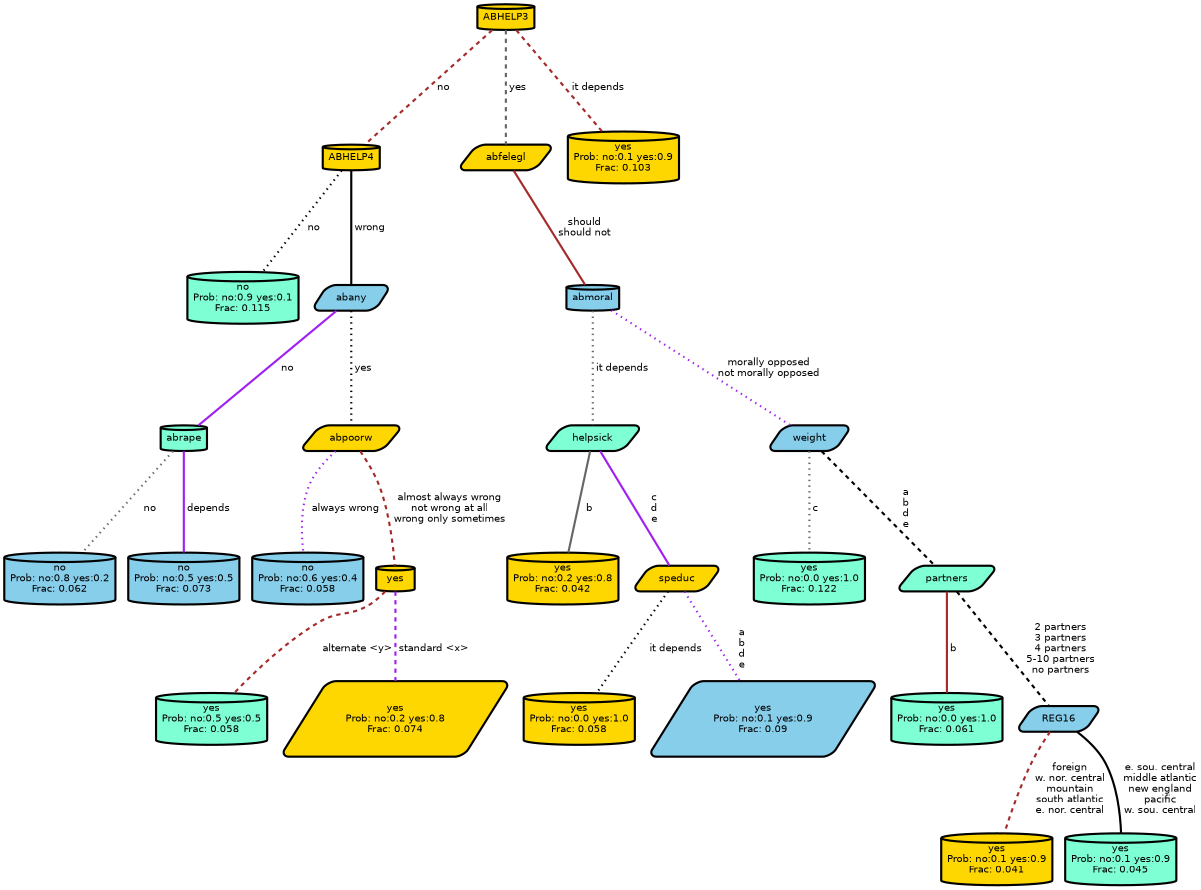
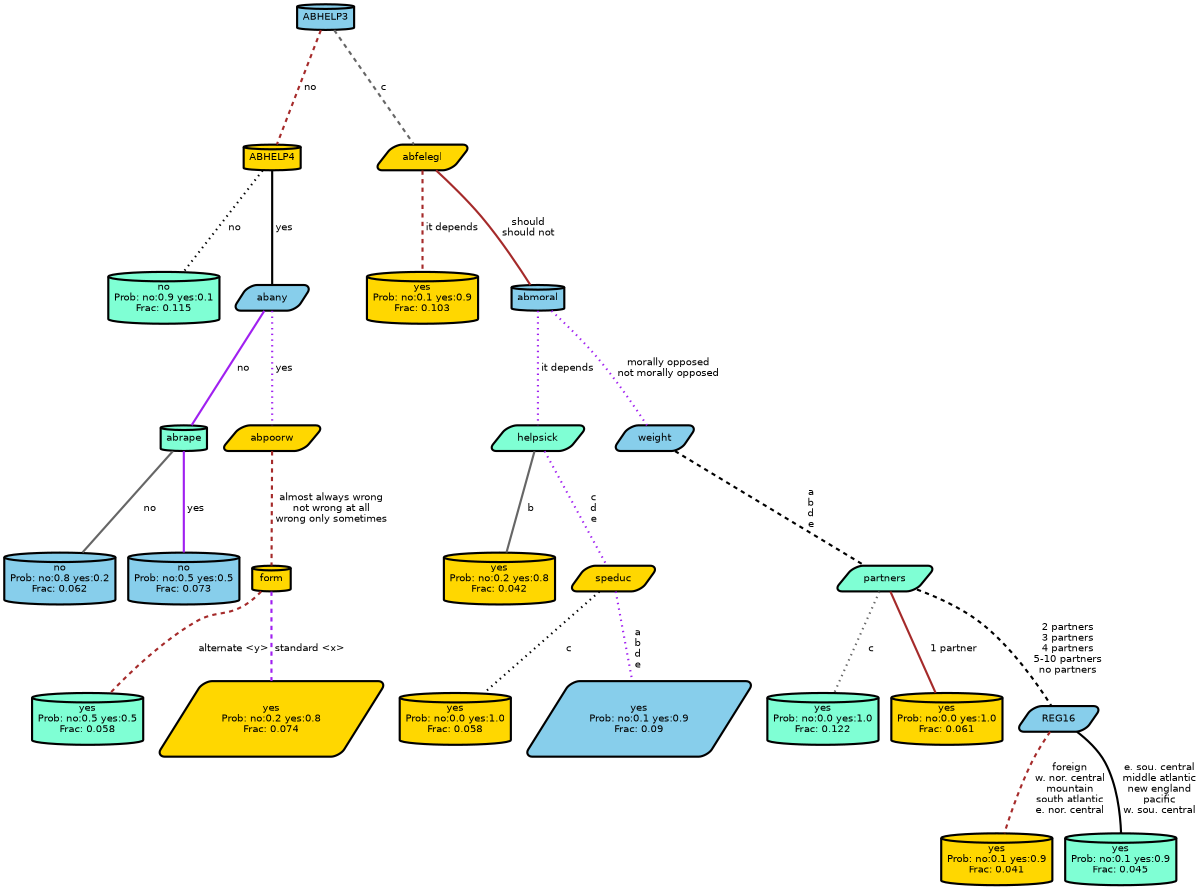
node "ABHELP3": fillcolor gold -> skyblue
edge "ABHELP3" -- "yes Prob: no:0.1 yes:0.9 Frac: 0.103": now "abfelegl" -- "yes Prob: no:0.1 yes:0.9 Frac: 0.103"
edge "ABHELP3" -- "abfelegl": label " yes" -> " c"
edge "ABHELP4" -- "abany": label " wrong" -> " yes"
edge "abany" -- "abpoorw": color black -> purple
edge "abmoral" -- "helpsick": color gray40 -> purple
edge "abrape" -- "no Prob: no:0.8 yes:0.2 Frac: 0.062": style dotted -> bold
edge "weight" -- "yes Prob: no:0.0 yes:1.0 Frac: 0.122": now "partners" -- "yes Prob: no:0.0 yes:1.0 Frac: 0.122"
edge "abrape" -- "no Prob: no:0.5 yes:0.5 Frac: 0.073": label " depends" -> " yes"
edge "helpsick" -- "speduc": style bold -> dotted
node "no Prob: no:0.6 yes:0.4 Frac: 0.058": removed
node "yes": label "yes" -> "form"
edge "speduc" -- "yes Prob: no:0.0 yes:1.0 Frac: 0.058": label " it depends" -> " c"
edge "partners" -- "yes Prob: no:0.0 yes:1.0 Frac: 0.061": label " b" -> " 1 partner"
node "yes Prob: no:0.0 yes:1.0 Frac: 0.061": fillcolor aquamarine -> gold
